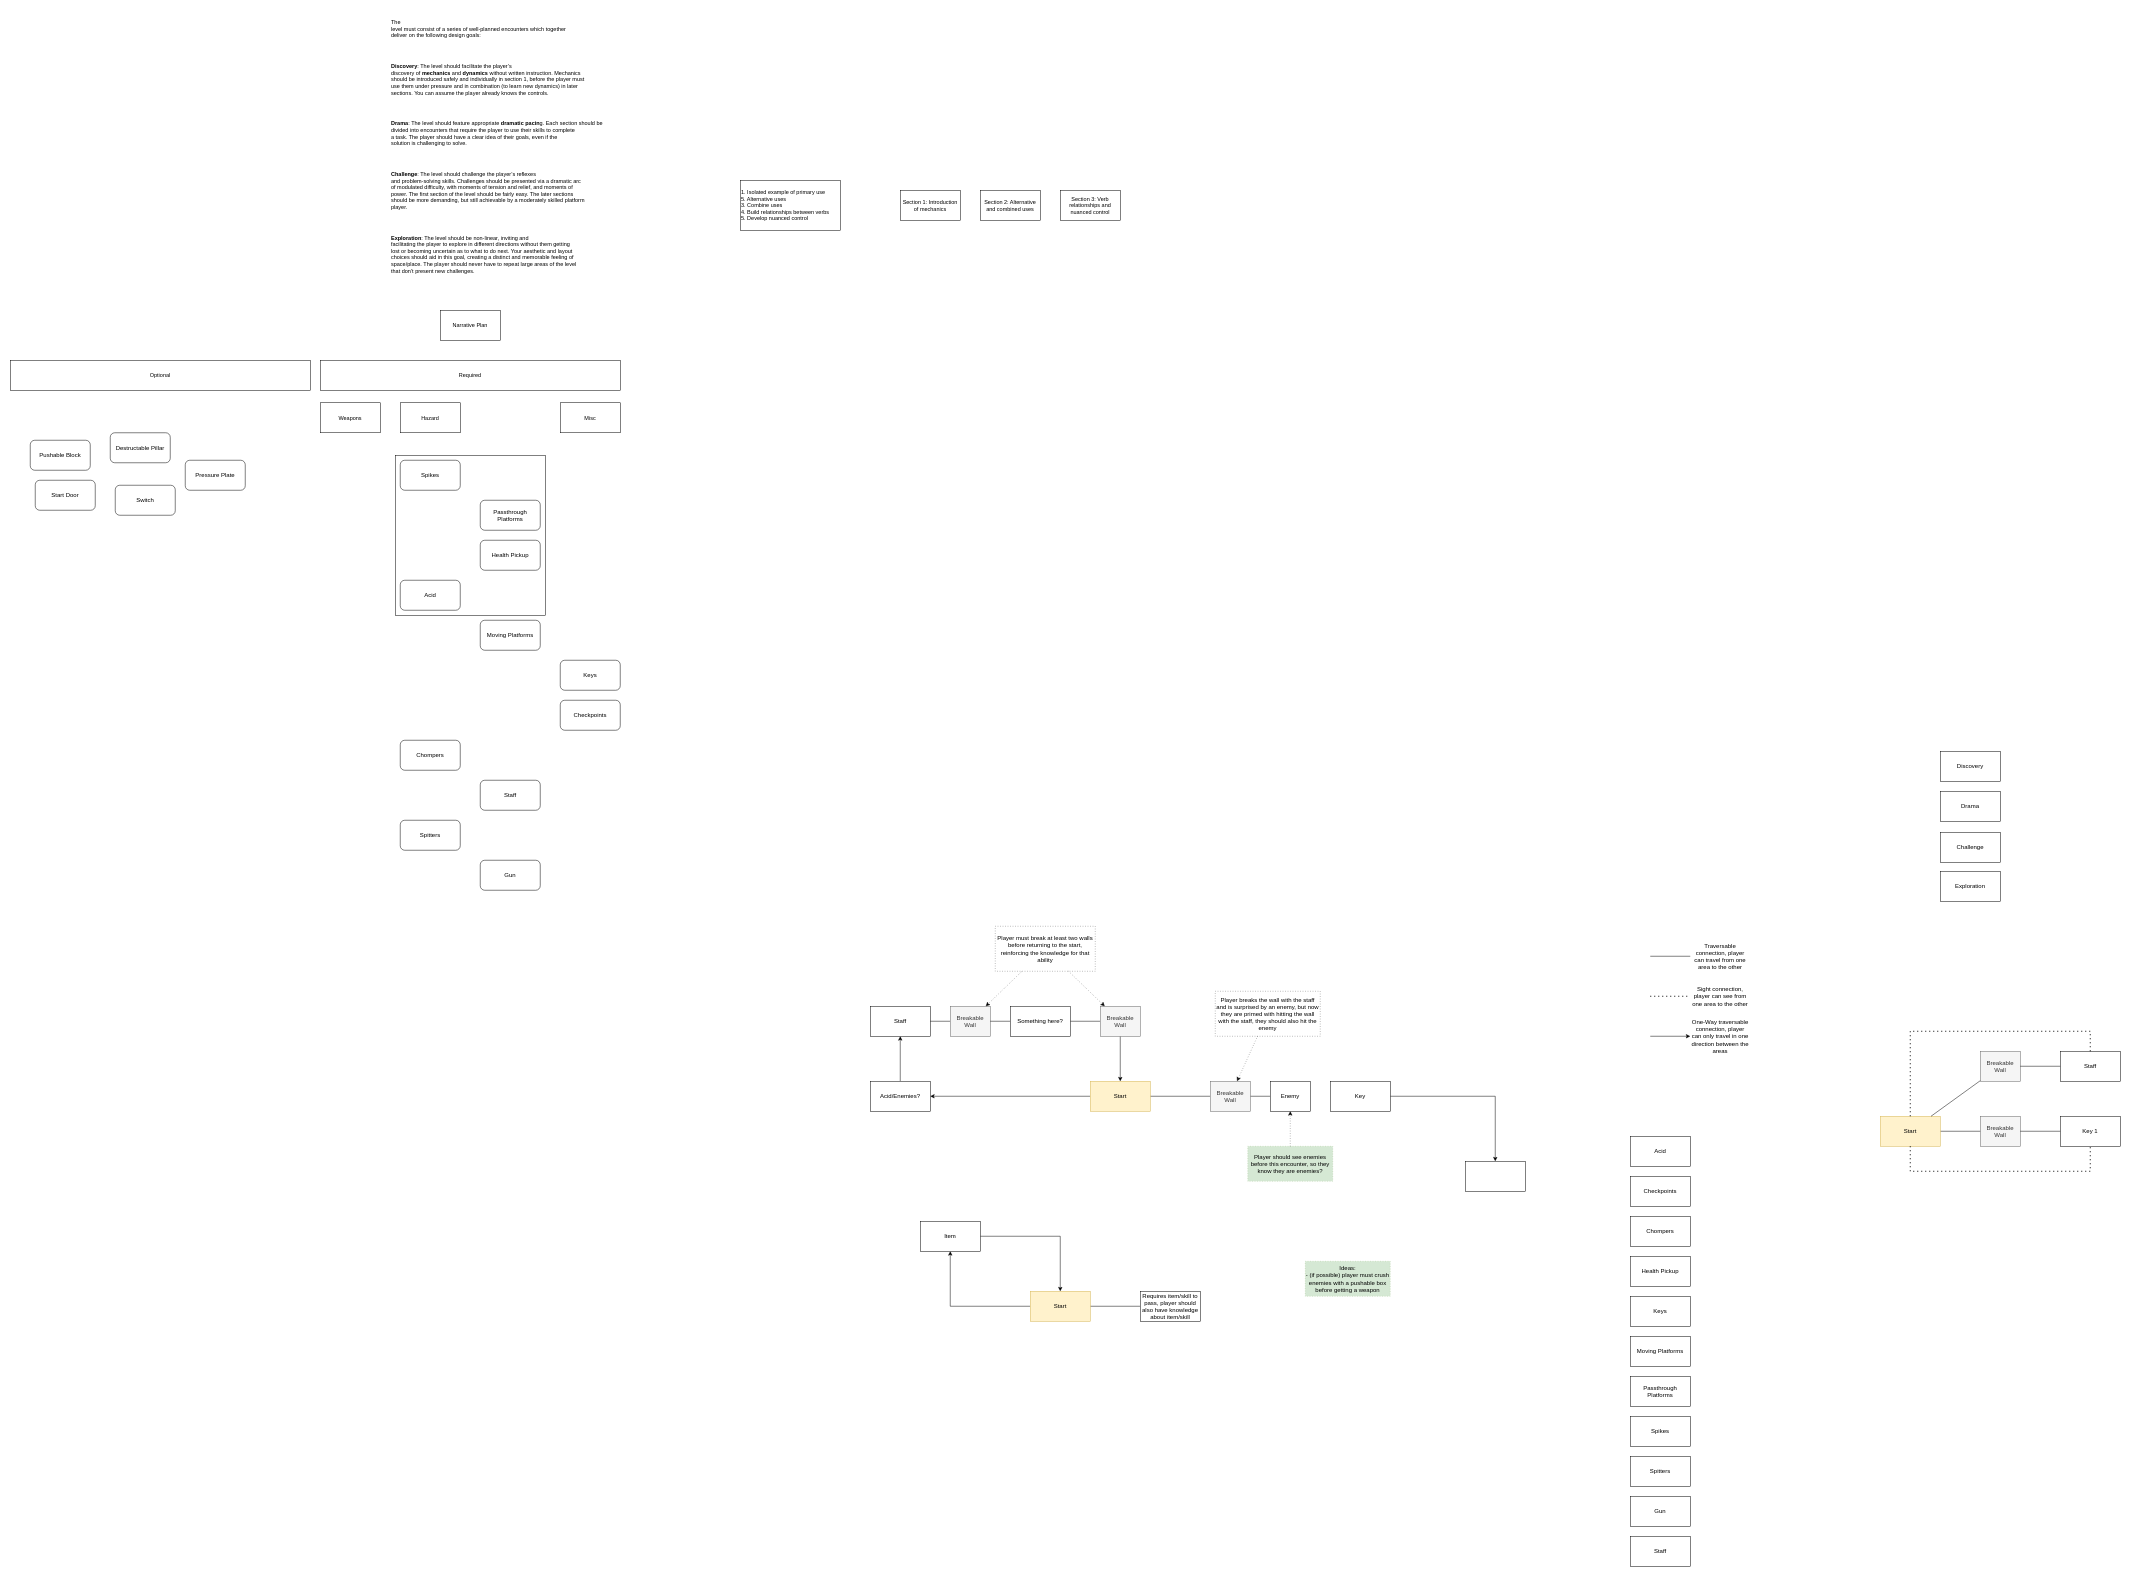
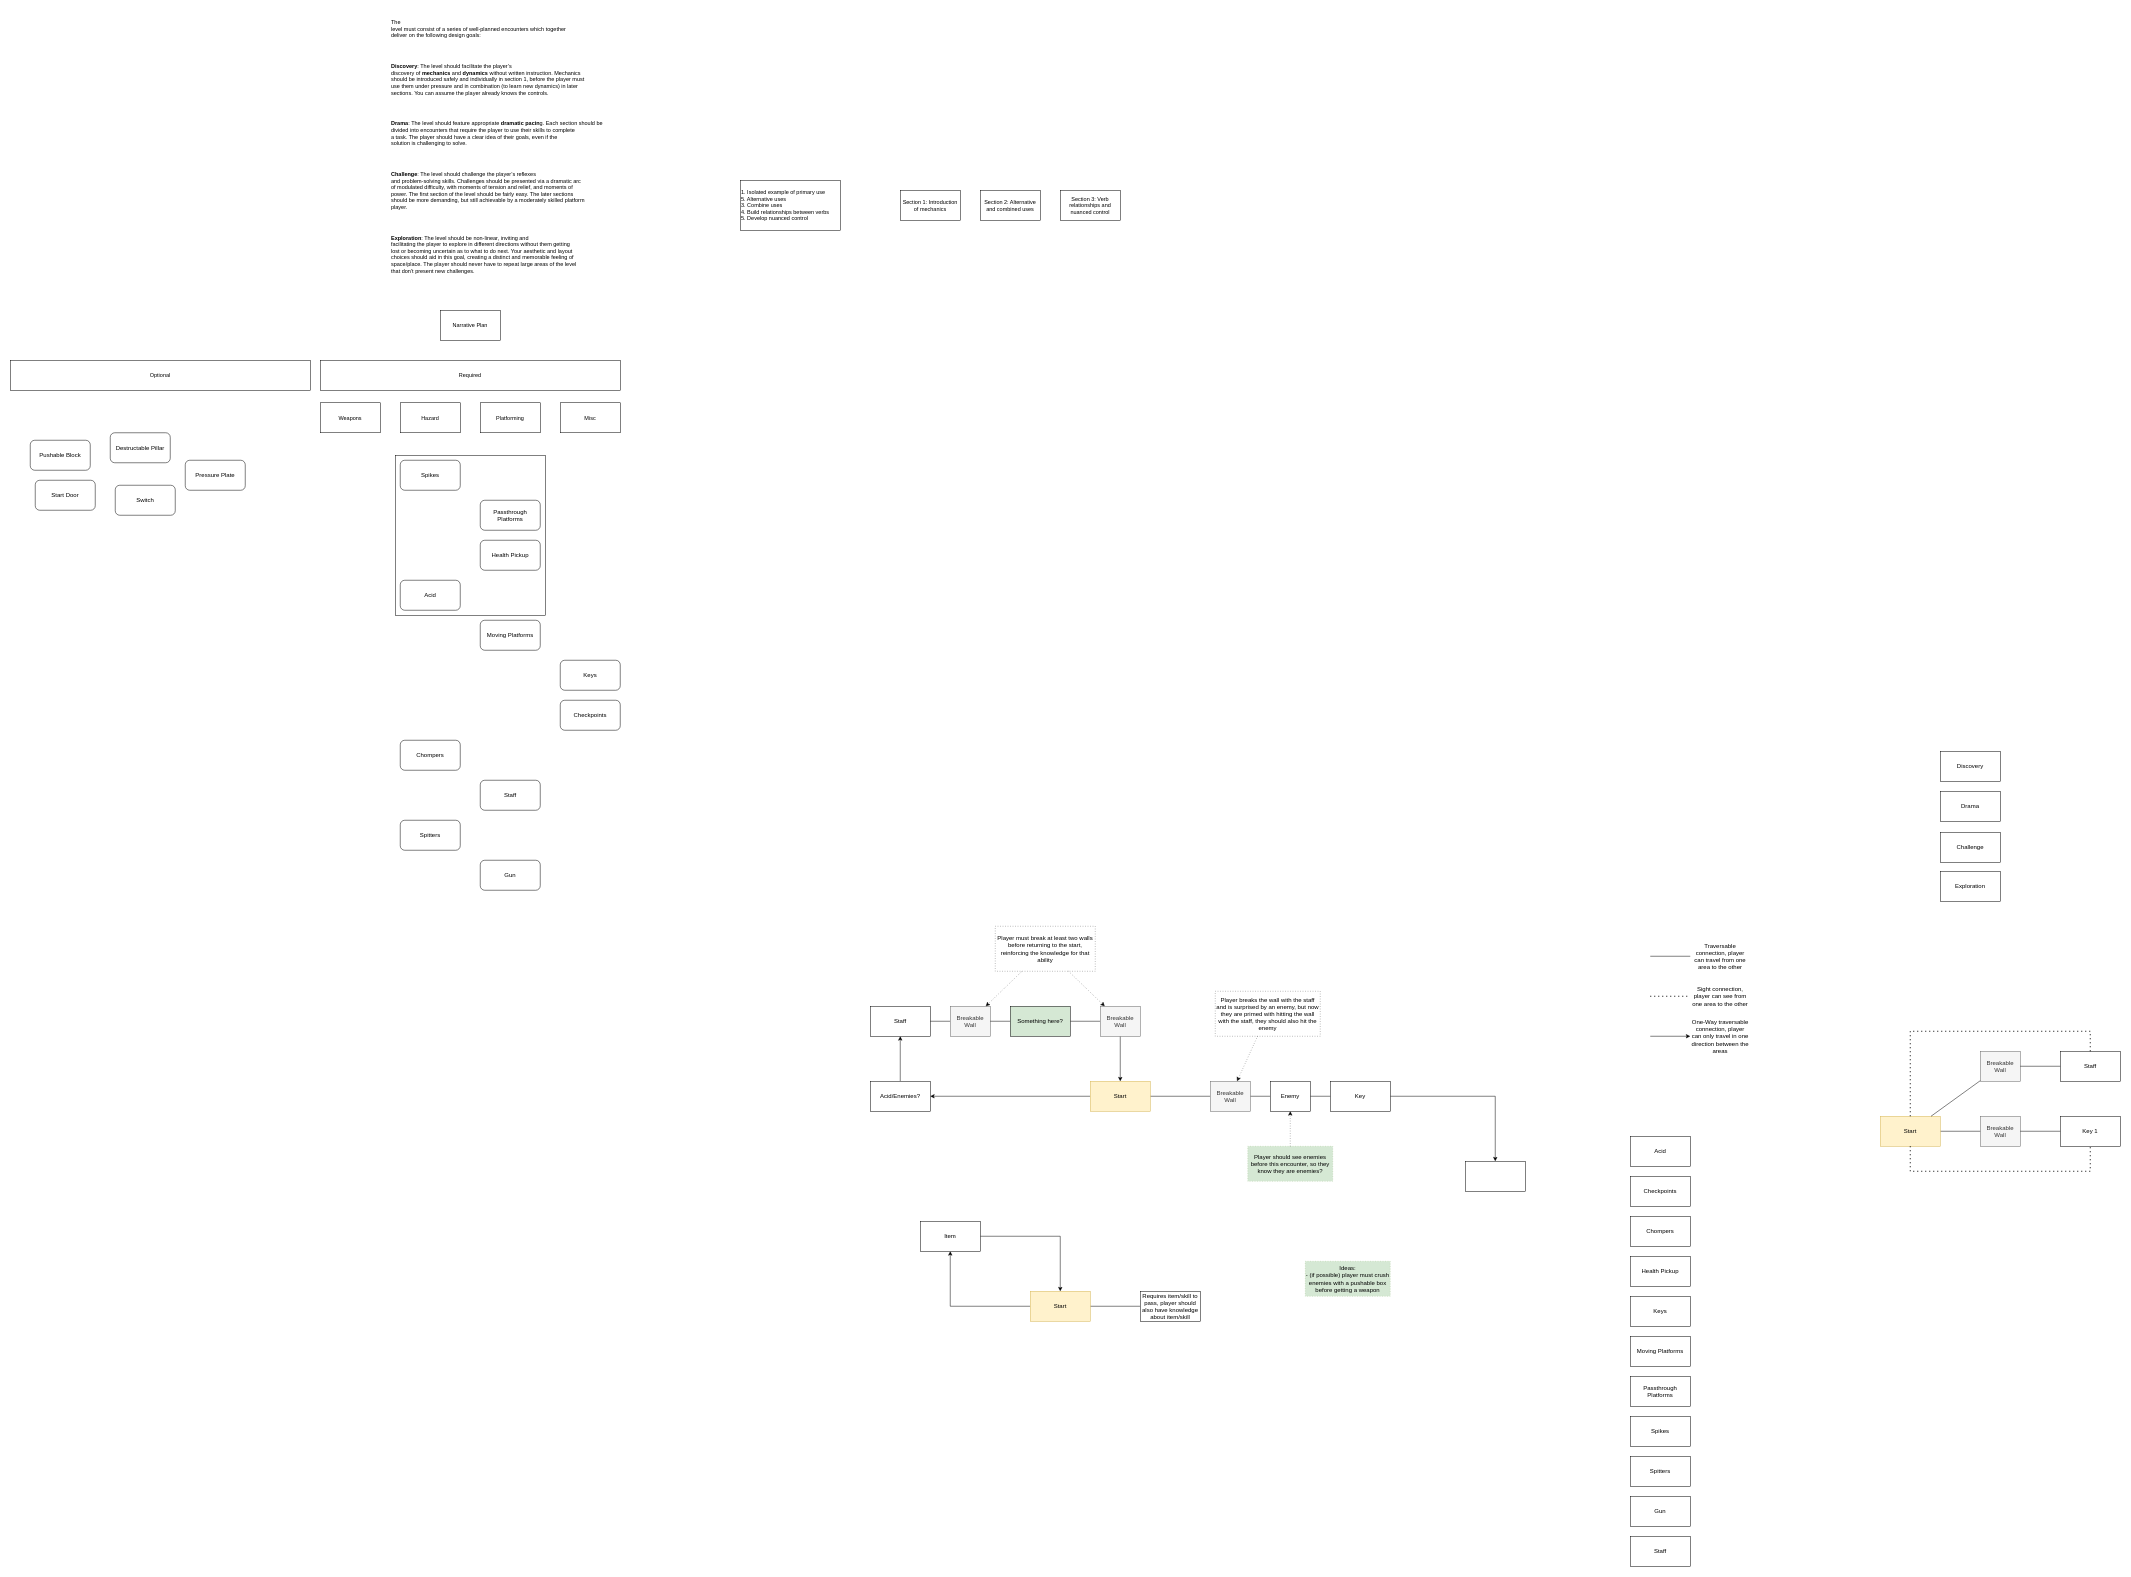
node "Platforming": added
node "Something here?": fillcolor #ffffff -> #d5e8d4
edge "Enemy" -- "Key": added
